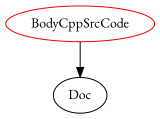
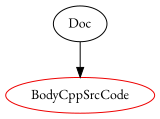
edge "BodyCppSrcCode" -> "Doc": reversed
